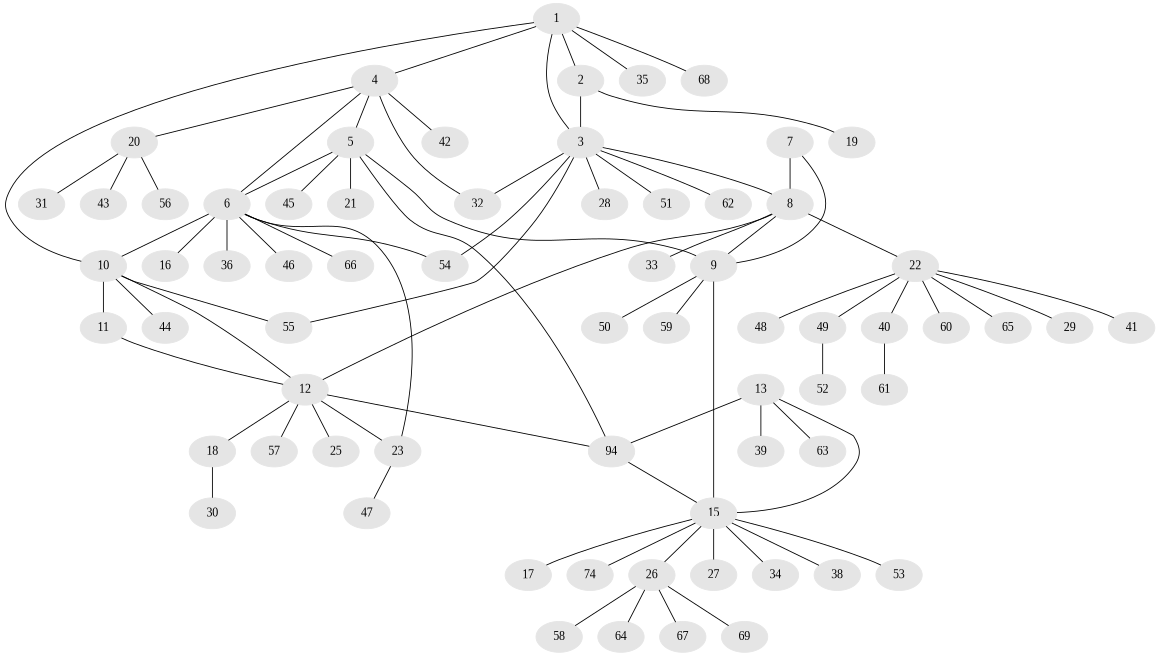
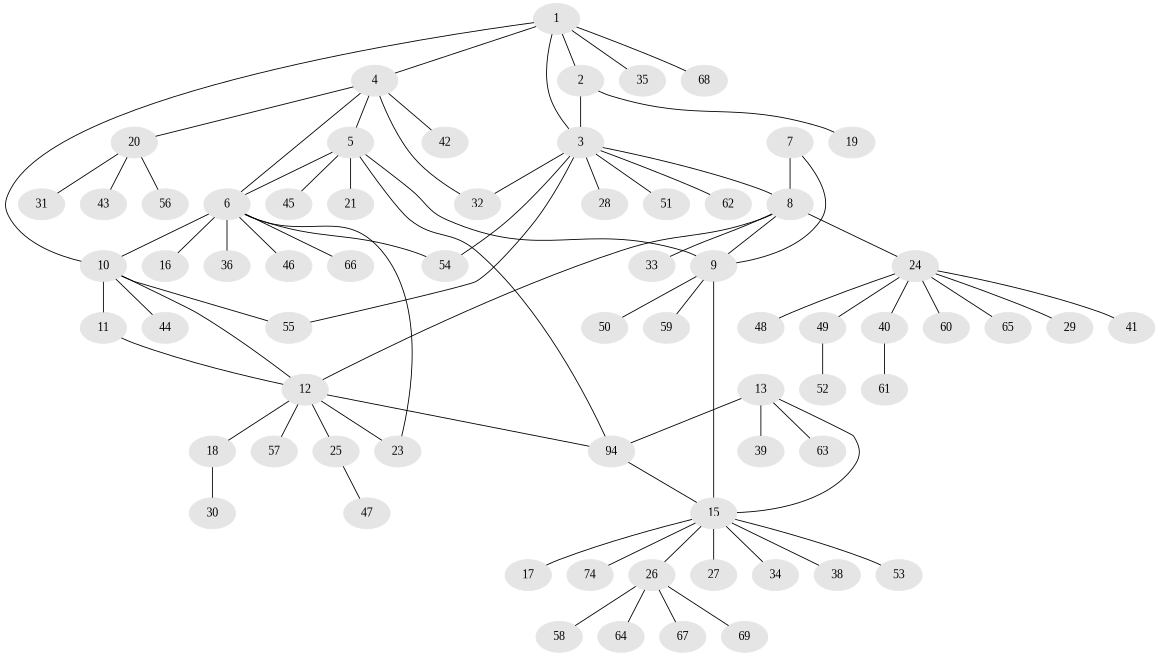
node "22": label "22" -> "24"
edge "23" -- "47": now "25" -- "47"
